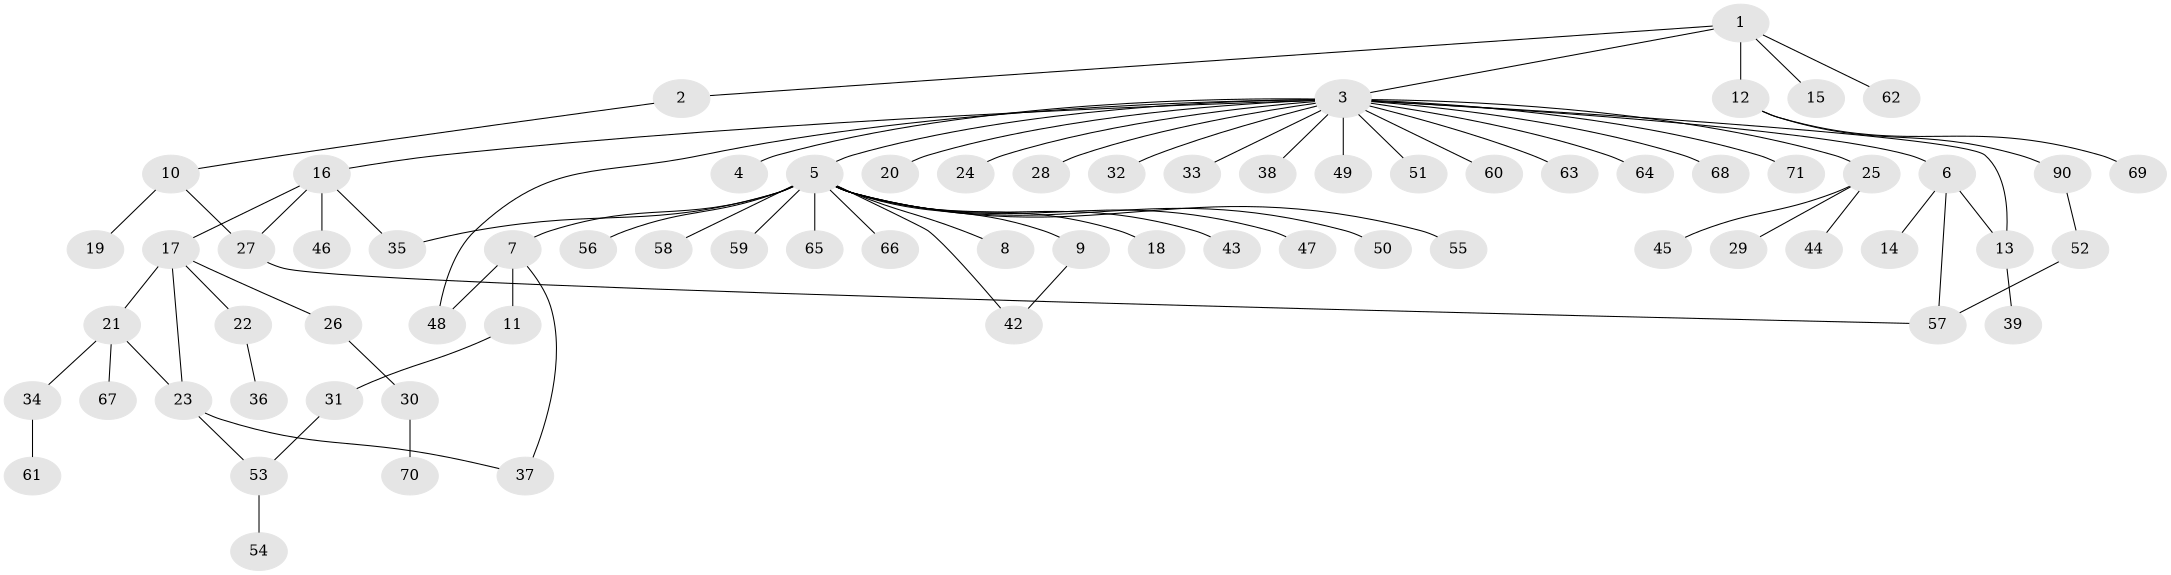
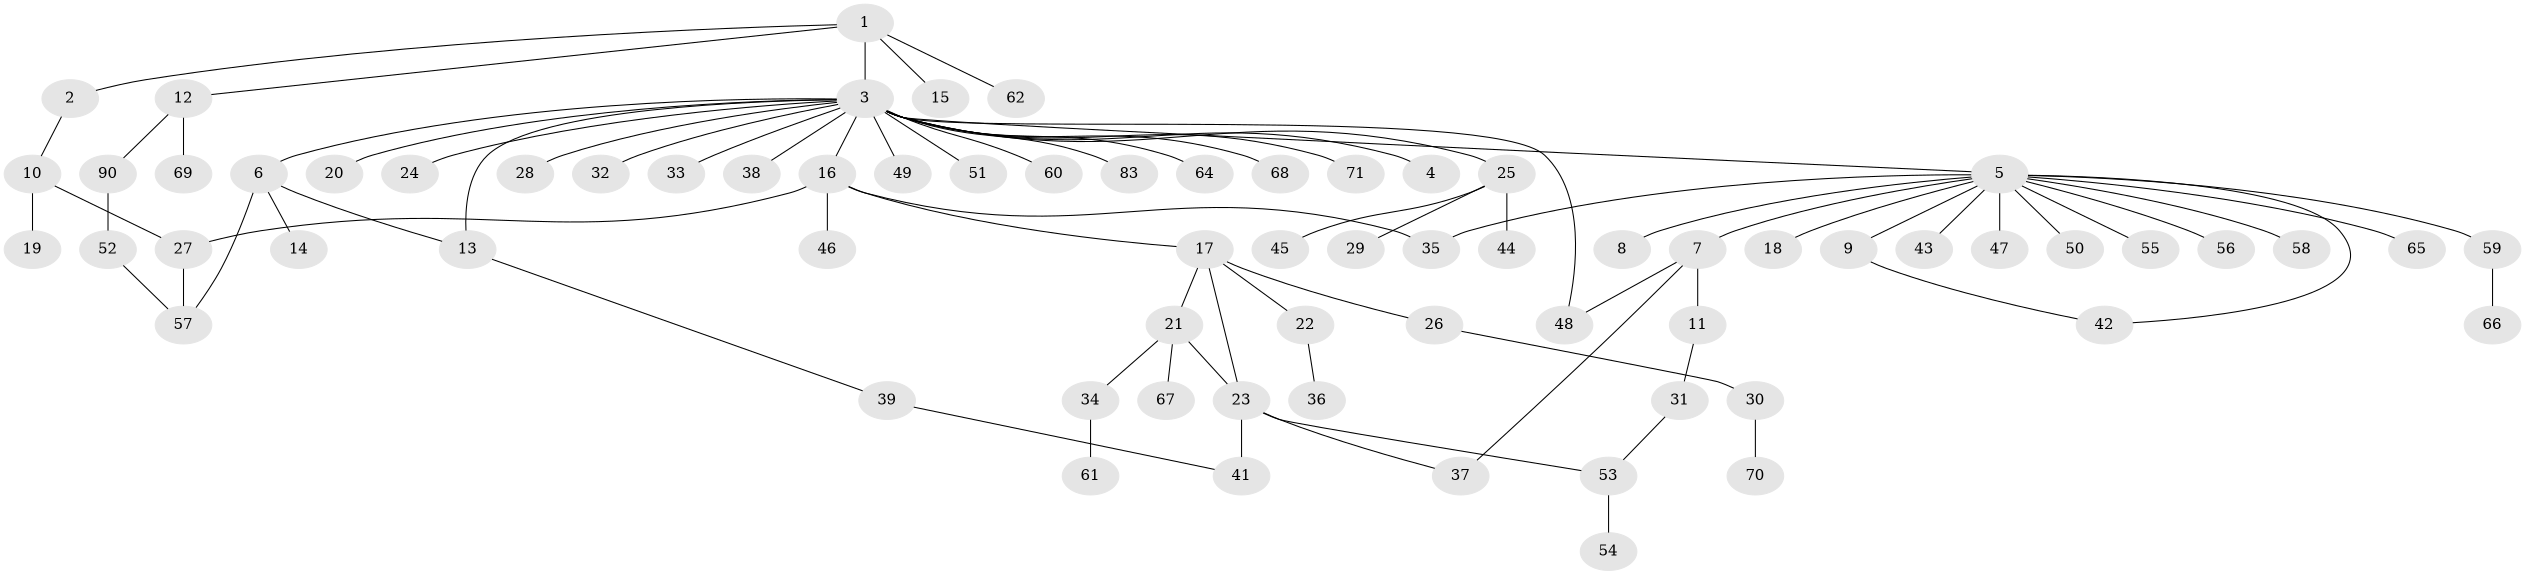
node "63": label "63" -> "83"
edge "5" -- "66": now "59" -- "66"
node "41": added
